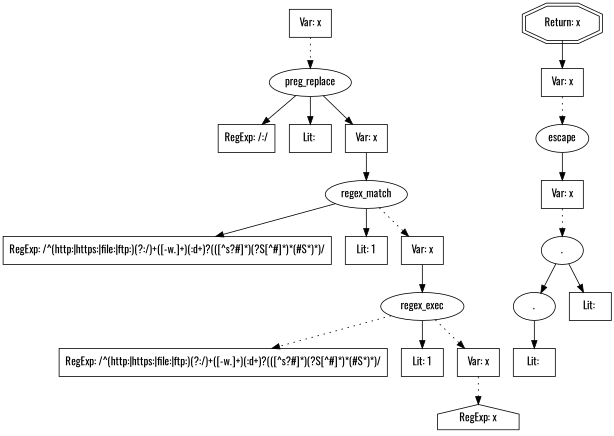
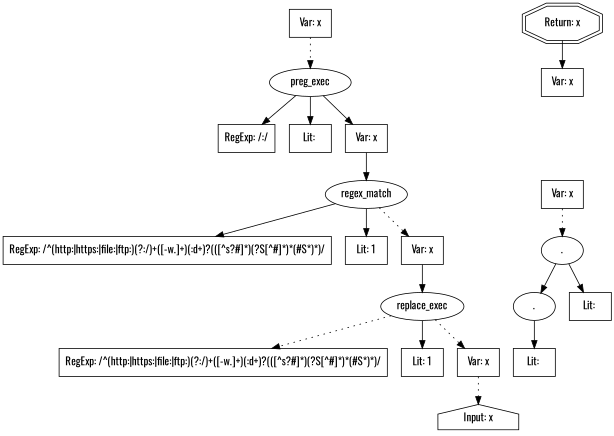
node "preg_replace": label "preg_replace" -> "preg_exec"
node "escape": removed
node "regex_exec": label "regex_exec" -> "replace_exec"
node "RegExp: x": label "RegExp: x" -> "Input: x"
